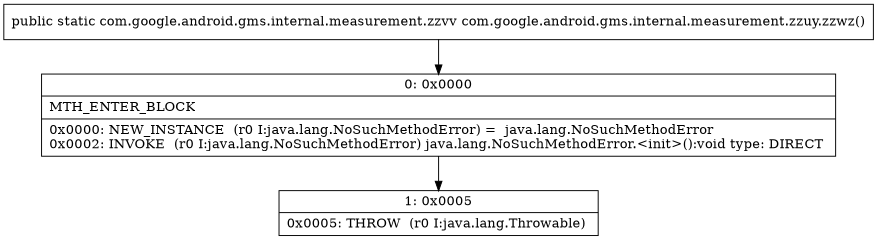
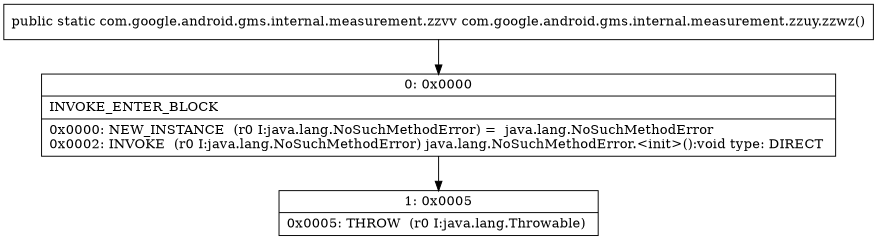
node "0: 0x0000": text "MTH_ENTER_BLOCK" -> "INVOKE_ENTER_BLOCK"
